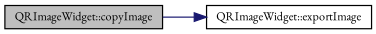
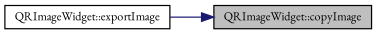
edge "QRImageWidget::copyImage" -> "QRImageWidget::exportImage": reversed
